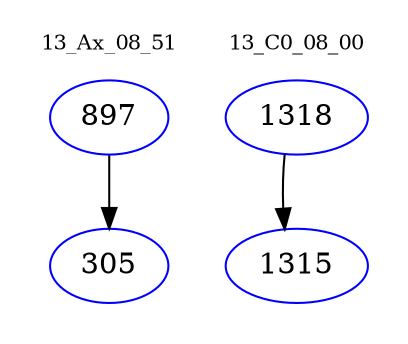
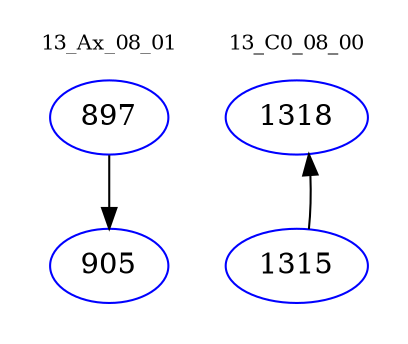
cluster "13_Ax_08_51": label "13_Ax_08_51" -> "13_Ax_08_01"
edge "1318" -> "1315": reversed
node "305": label "305" -> "905"
